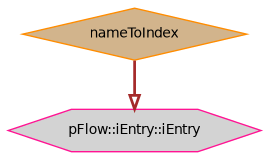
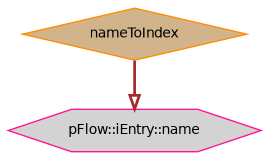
node "pFlow::iEntry::iEntry": label "pFlow::iEntry::iEntry" -> "pFlow::iEntry::name"
